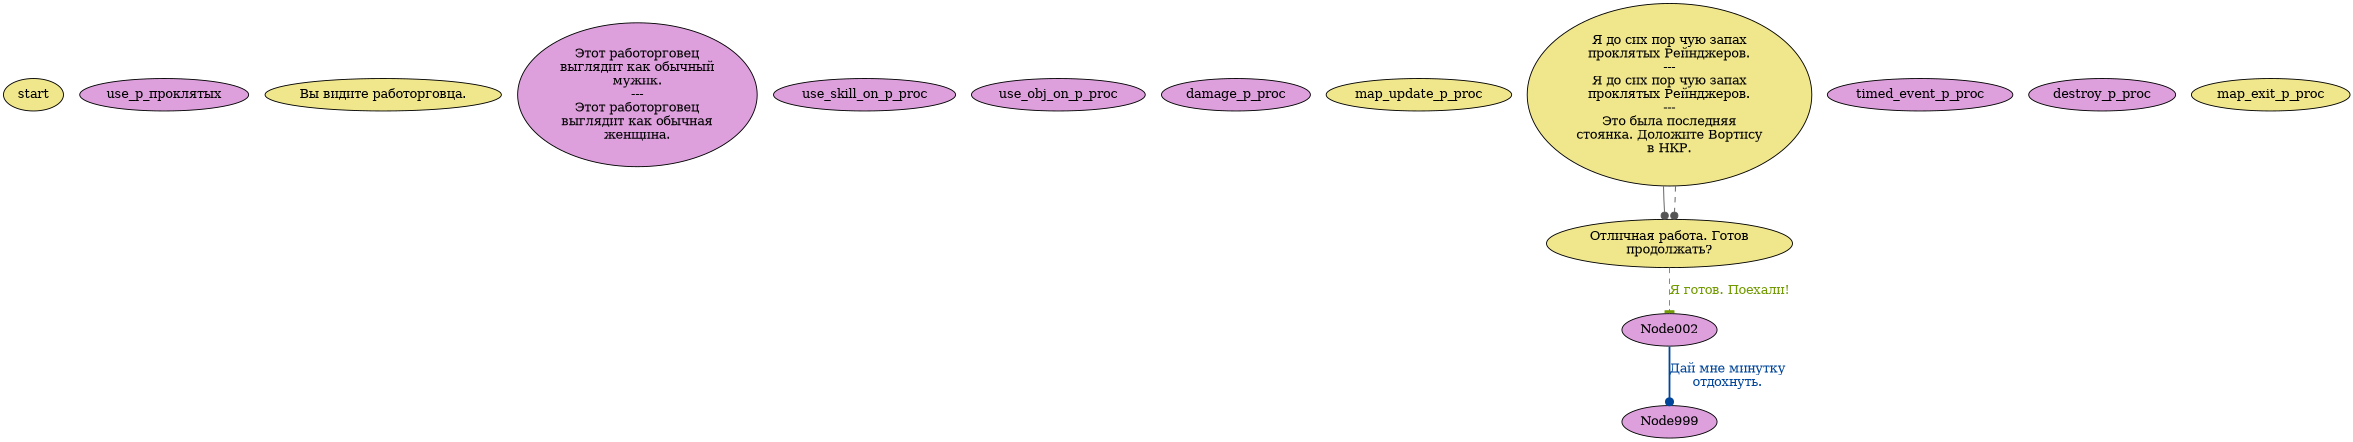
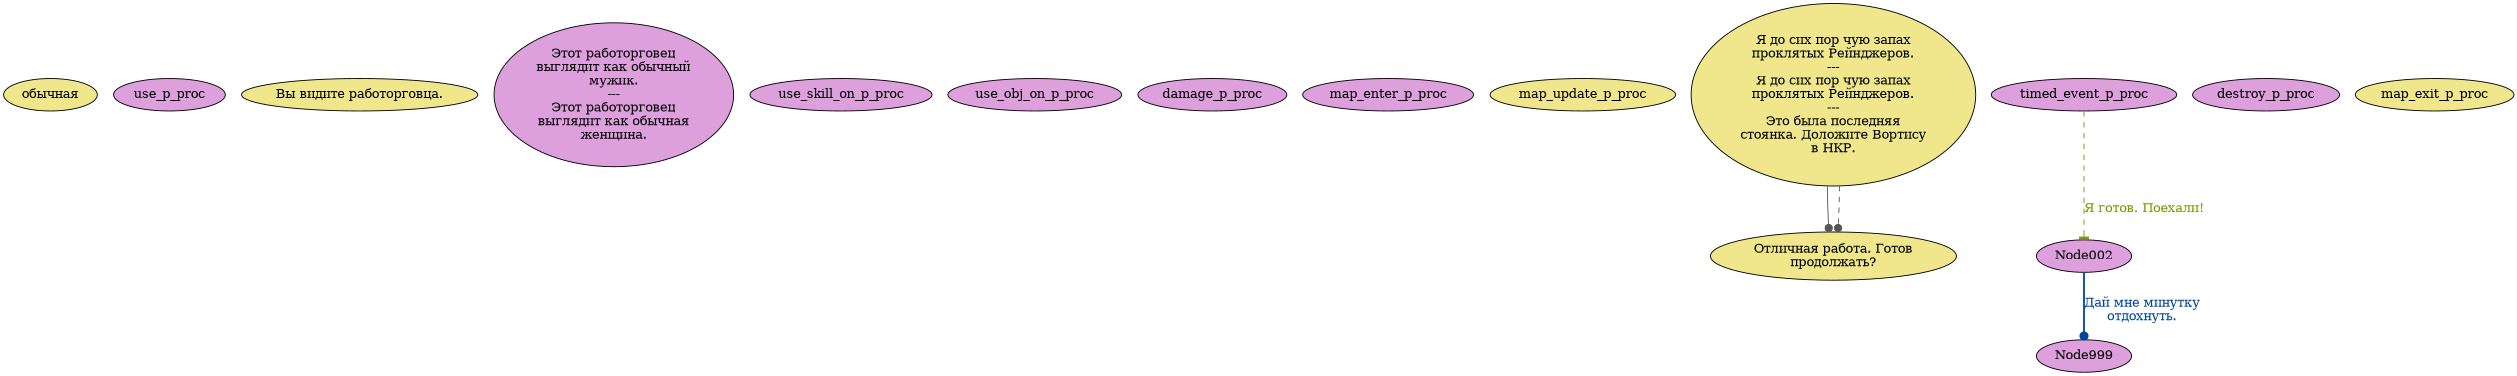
node "start": label "start" -> "обычная"
node "use_p_проклятых": label "use_p_проклятых" -> "use_p_proc"
node "map_enter_p_proc": added
edge "Отличная работа. Готов продолжать?" -> "Node002": now "timed_event_p_proc" -> "Node002"
